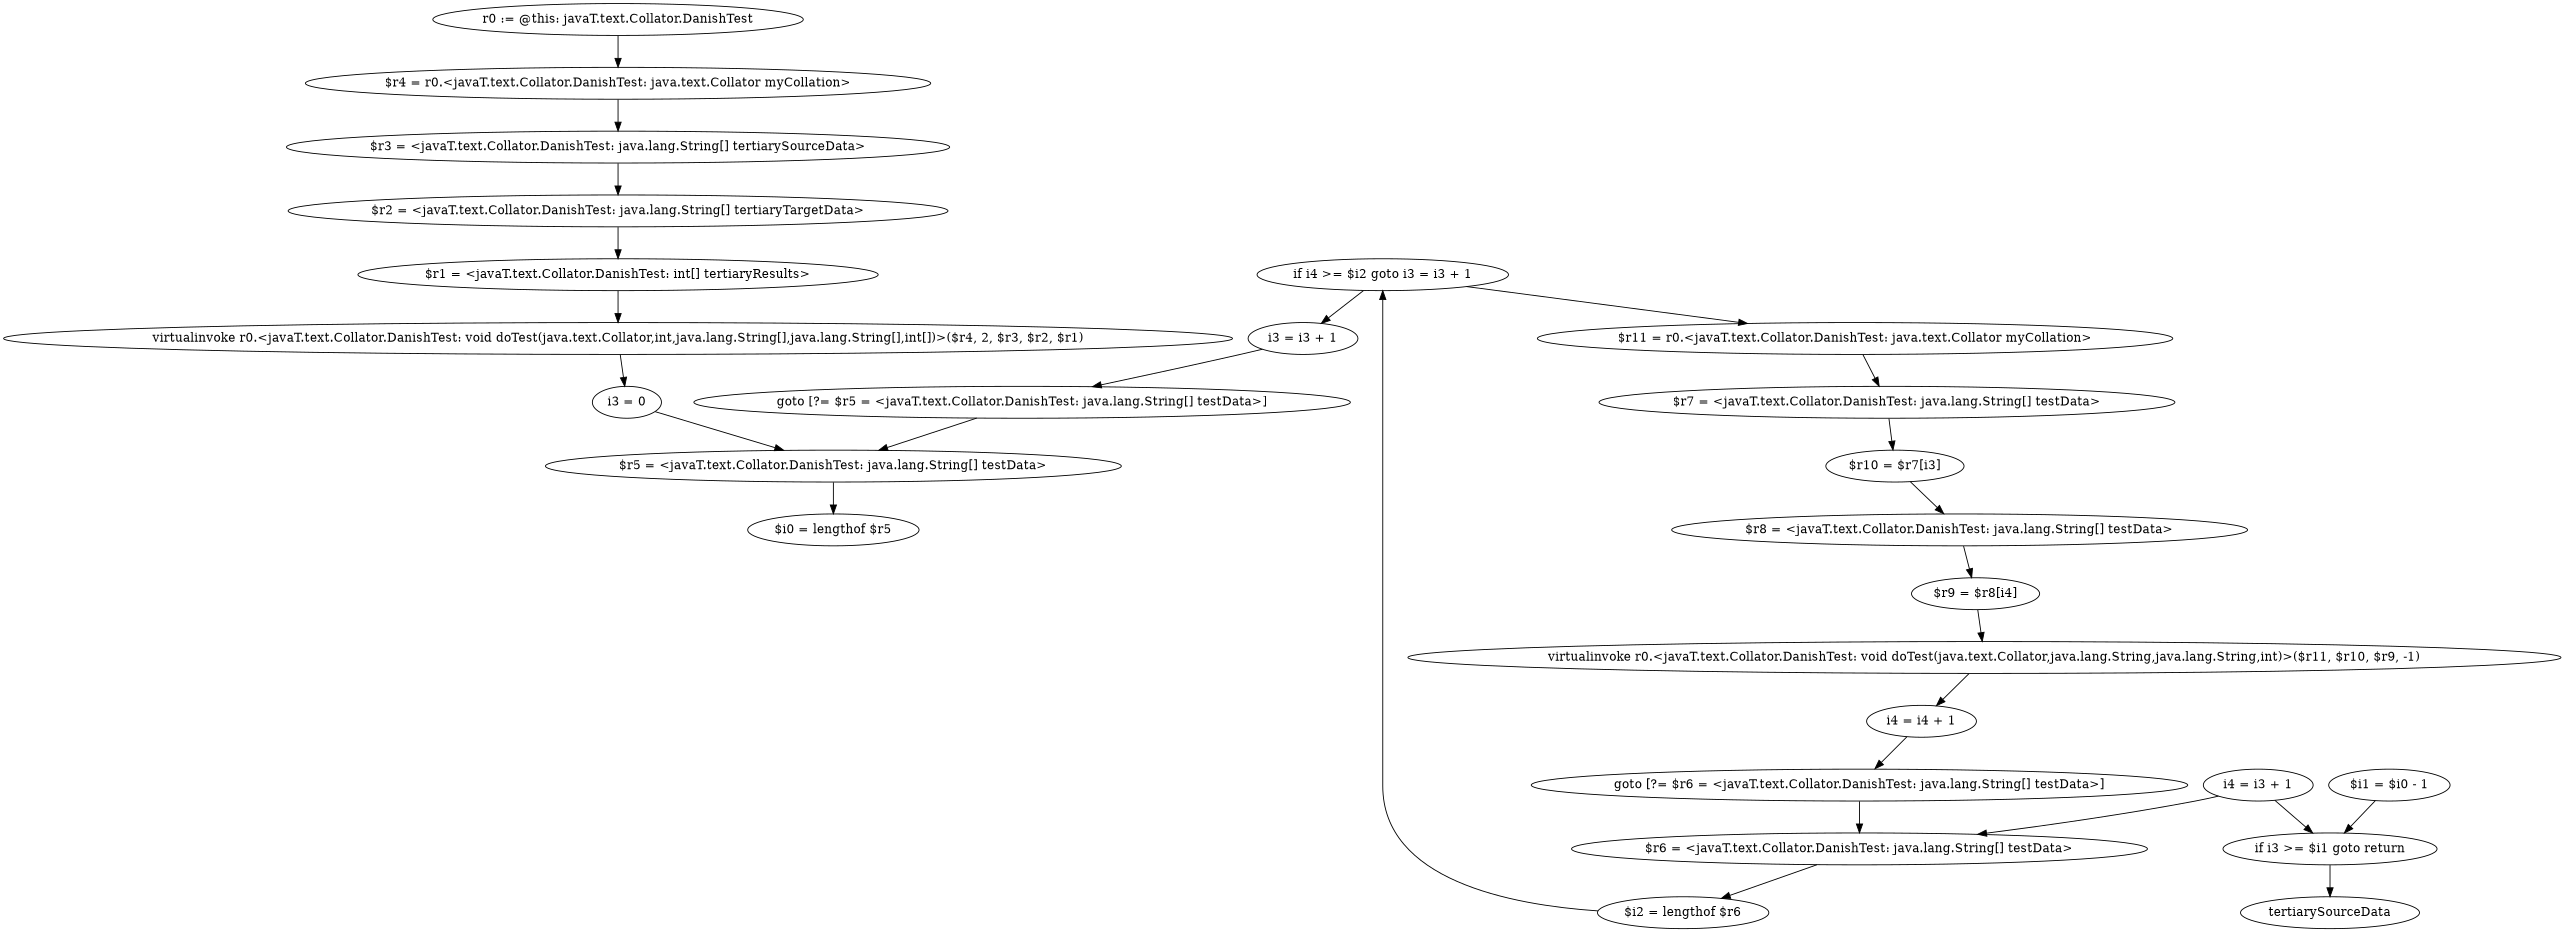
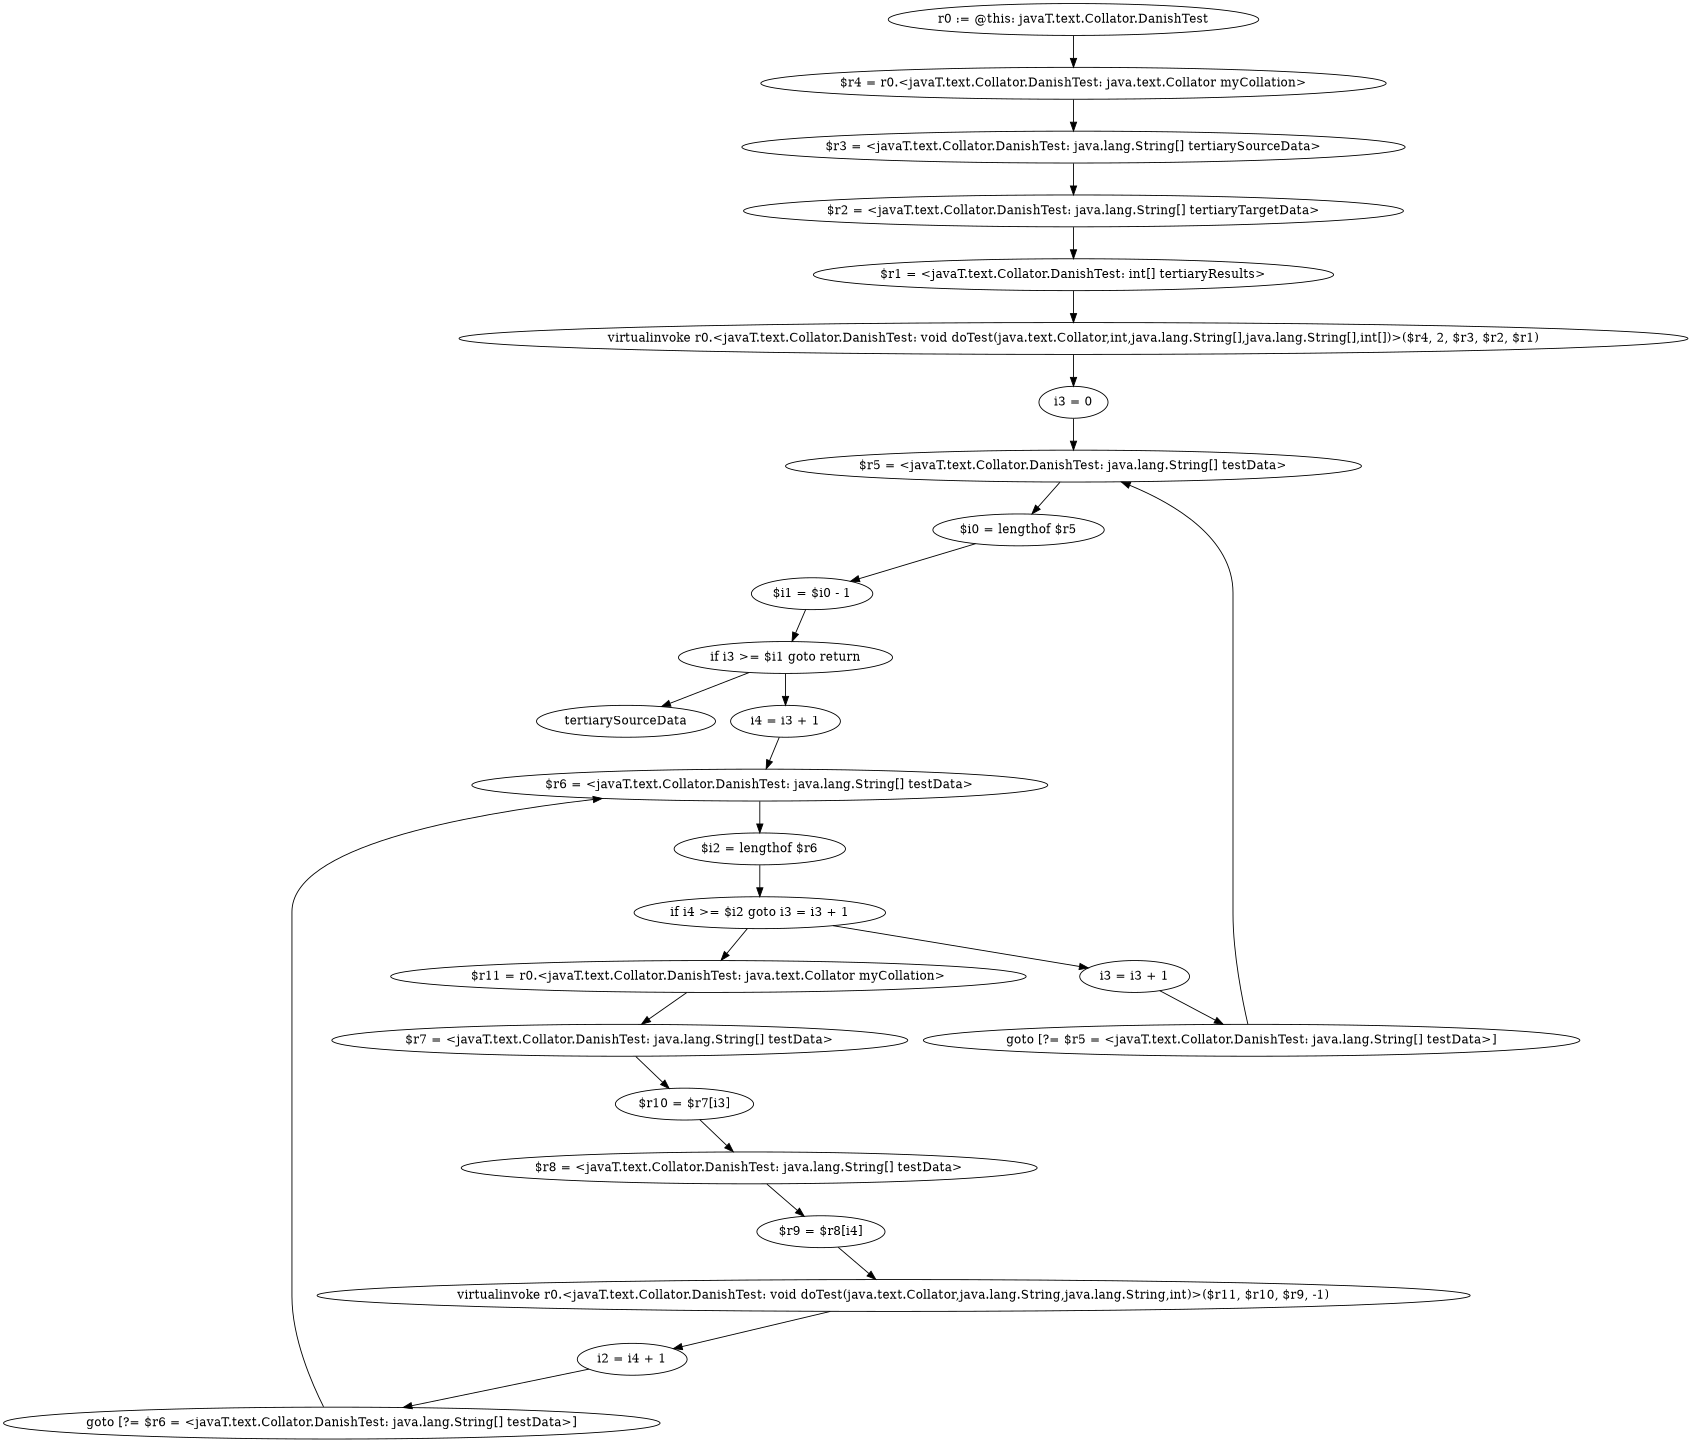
edge "$i0 = lengthof $r5" -> "$i1 = $i0 - 1": added
node "i4 = i4 + 1": label "i4 = i4 + 1" -> "i2 = i4 + 1"
edge "i4 = i3 + 1" -> "if i3 >= $i1 goto return": reversed
